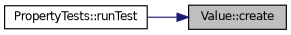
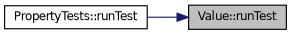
node "Value::create": label "Value::create" -> "Value::runTest"
